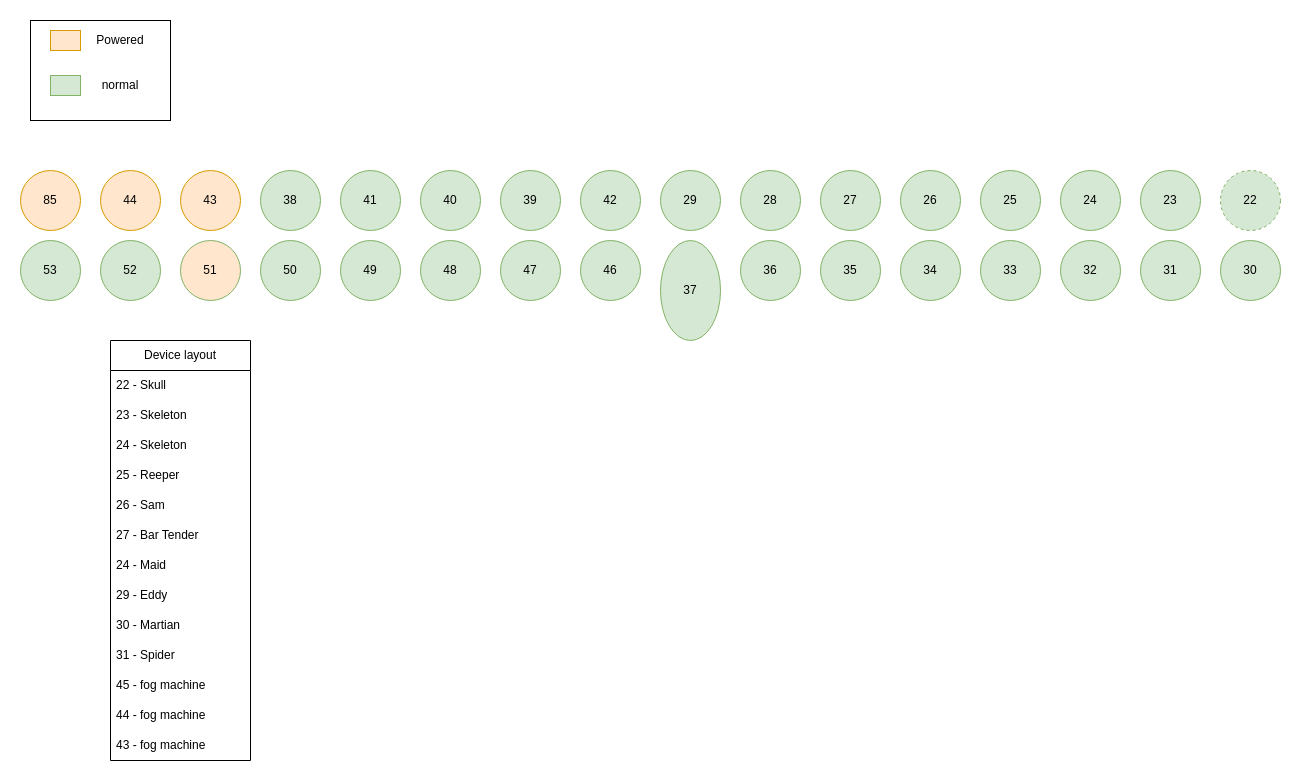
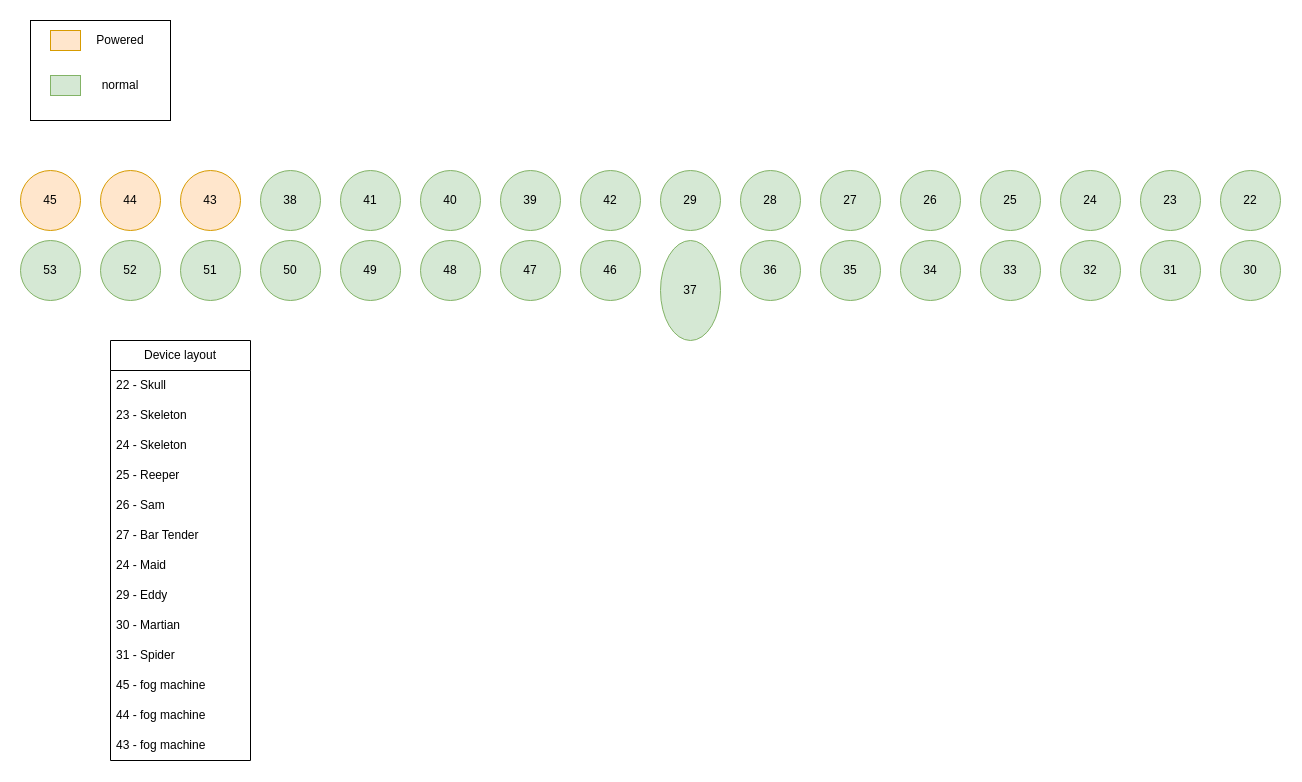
node "85": label "85" -> "45"
node "22": style dashed -> solid
node "51": fillcolor #ffe6cc -> #d5e8d4
